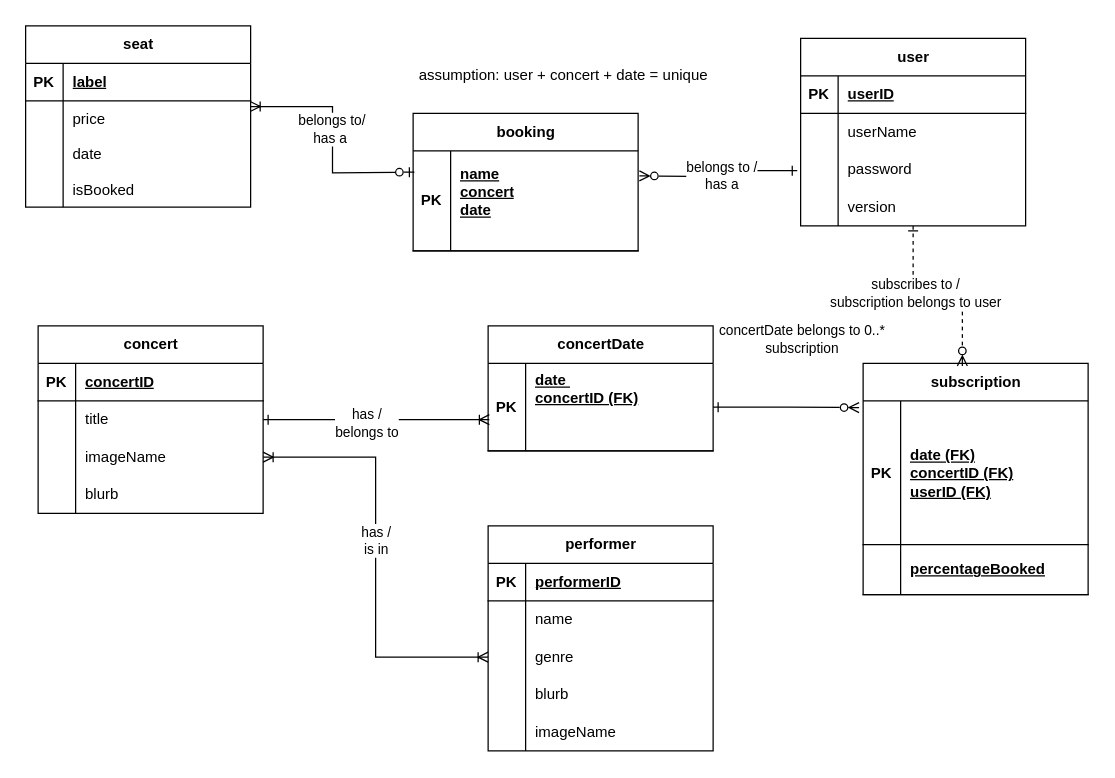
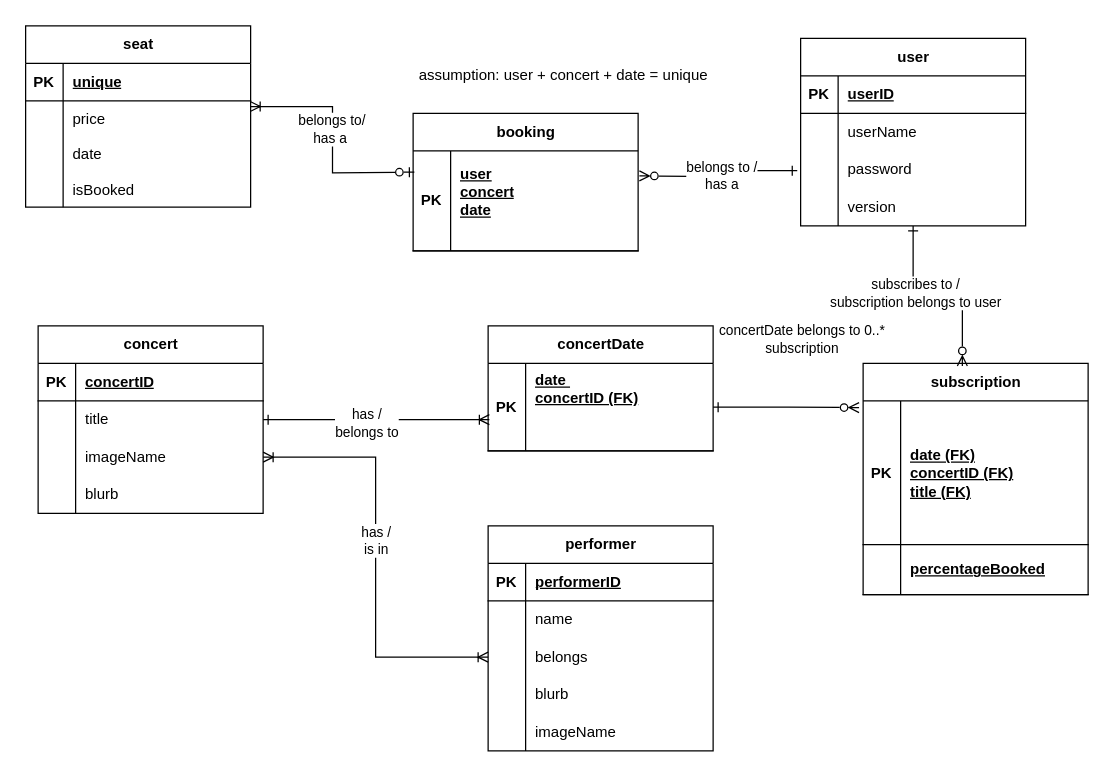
node "label": label "label" -> "unique"
node "name concert date": label "name concert date" -> "user concert date"
edge "user" -- "subscription": style dashed -> solid
node "date (FK) concertID (FK) userID (FK)": label "date (FK) concertID (FK) userID (FK)" -> "date (FK) concertID (FK) title (FK)"
node "genre": label "genre" -> "belongs"
